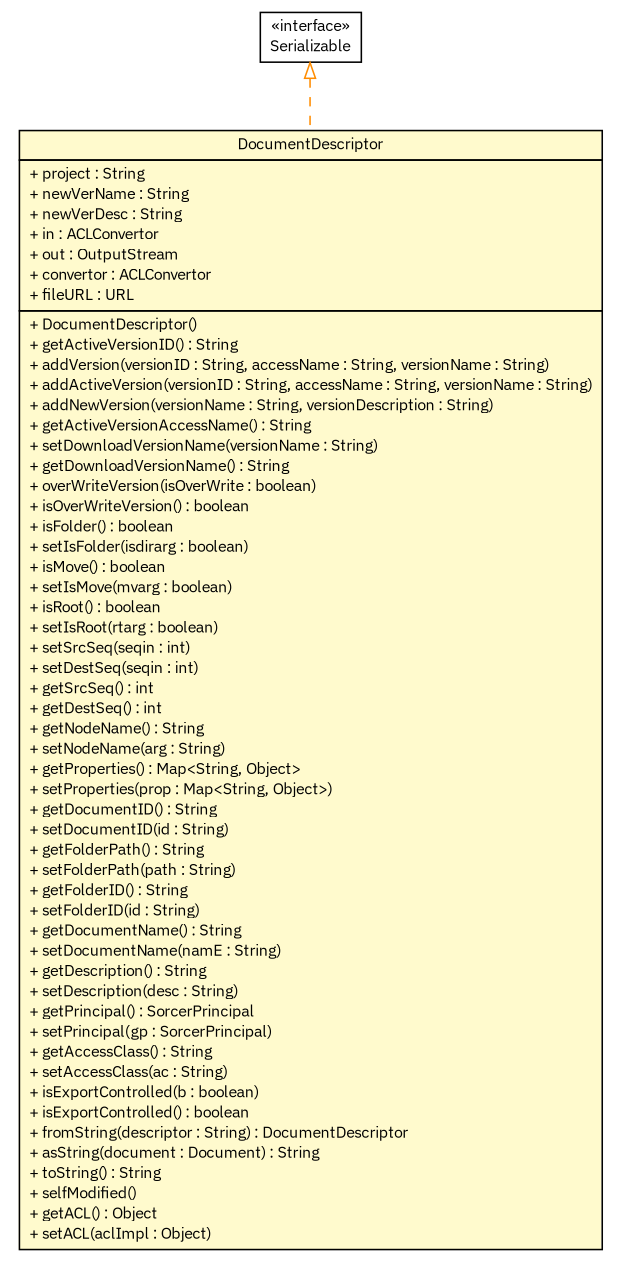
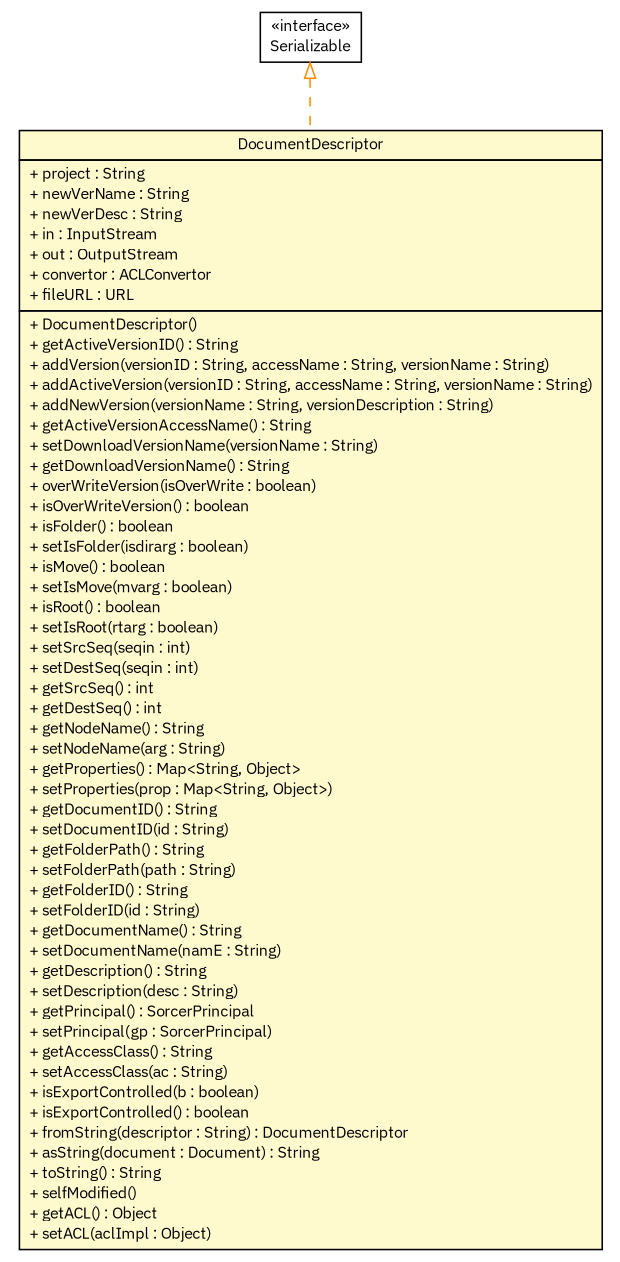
node "DocumentDescriptor": text "+ in : ACLConvertor" -> "+ in : InputStream"
